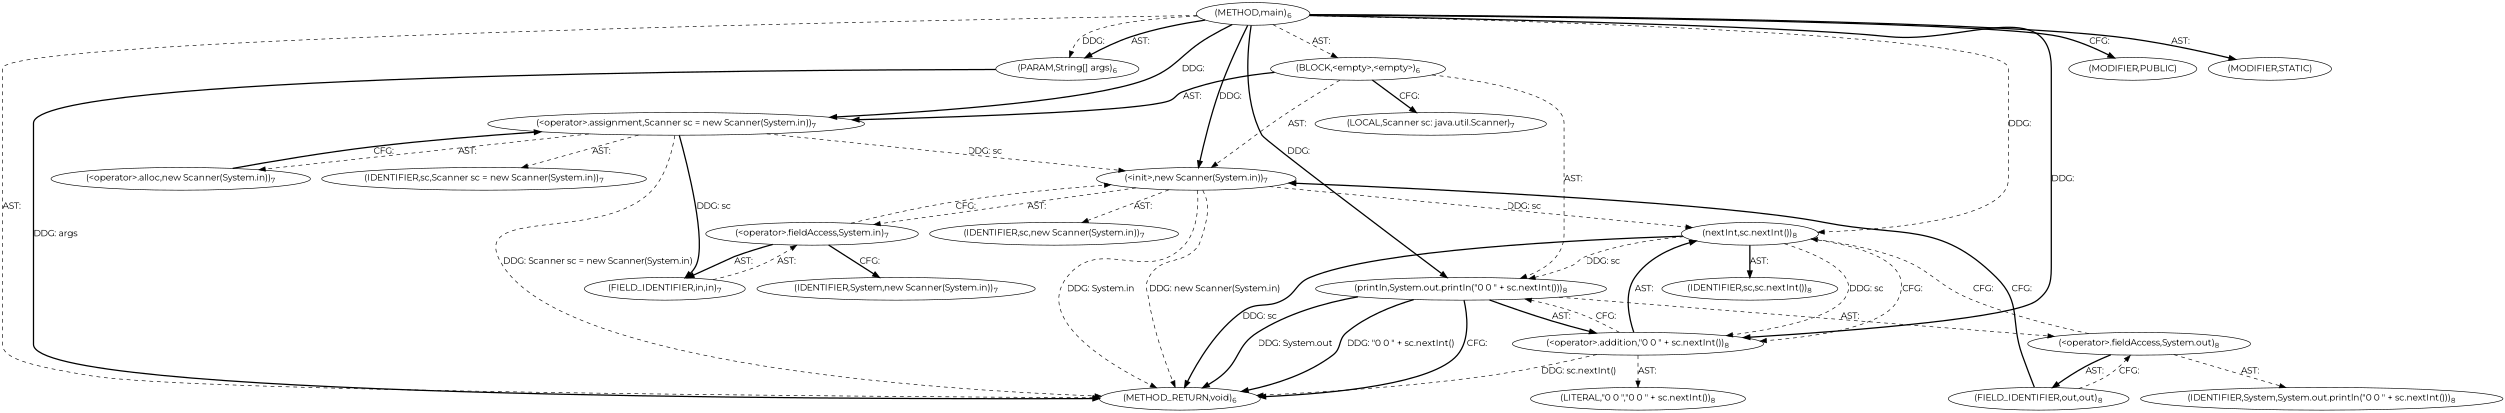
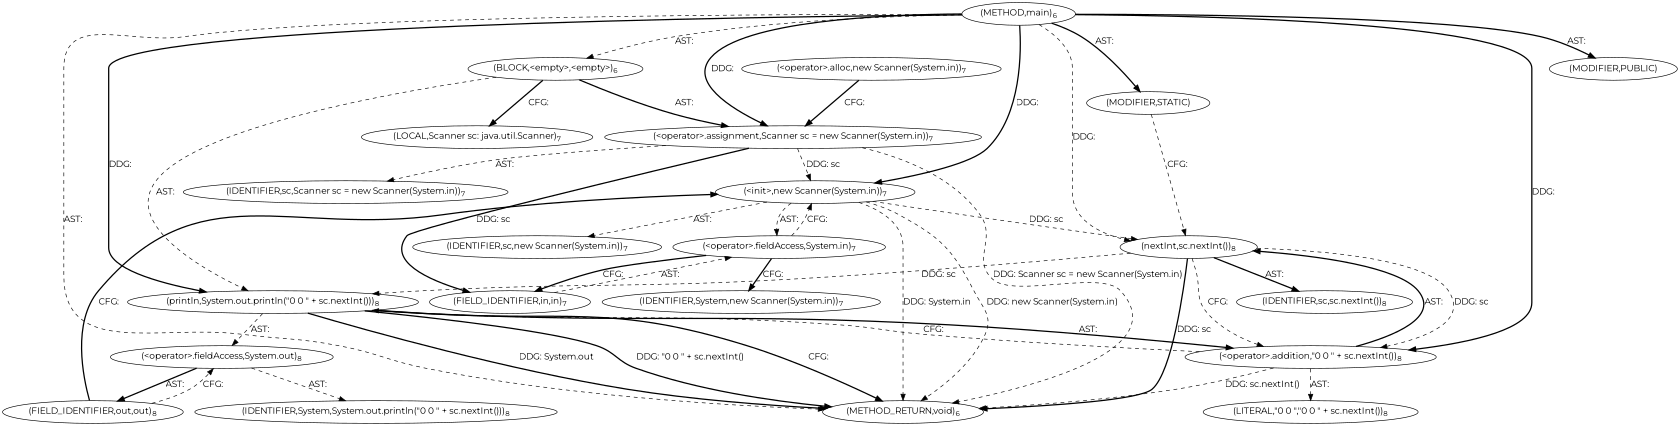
edge "(METHOD,main)" -> "(MODIFIER,PUBLIC)": label "CFG: " -> "AST: "
node "(PARAM,String[] args)": removed
edge "(BLOCK,<empty>,<empty>)" -> "(<init>,new Scanner(System.in))": removed, label "AST:"
edge "(<operator>.assignment,Scanner sc = new Scanner(System.in))" -> "(<operator>.alloc,new Scanner(System.in))": removed, label "AST:"
edge "(<operator>.fieldAccess,System.in)" -> "(FIELD_IDENTIFIER,in,in)": label "AST: " -> "CFG: "
edge "(<operator>.fieldAccess,System.out)" -> "(nextInt,sc.nextInt())": now "(MODIFIER,STATIC)" -> "(nextInt,sc.nextInt())"
